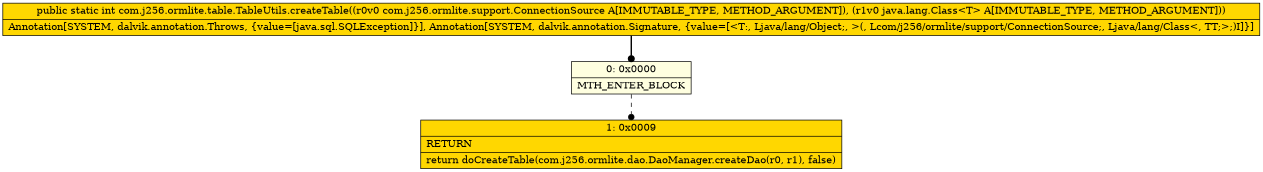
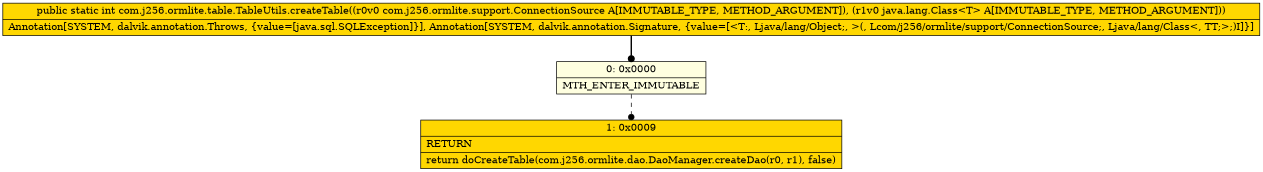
node "0: 0x0000": text "MTH_ENTER_BLOCK" -> "MTH_ENTER_IMMUTABLE"
